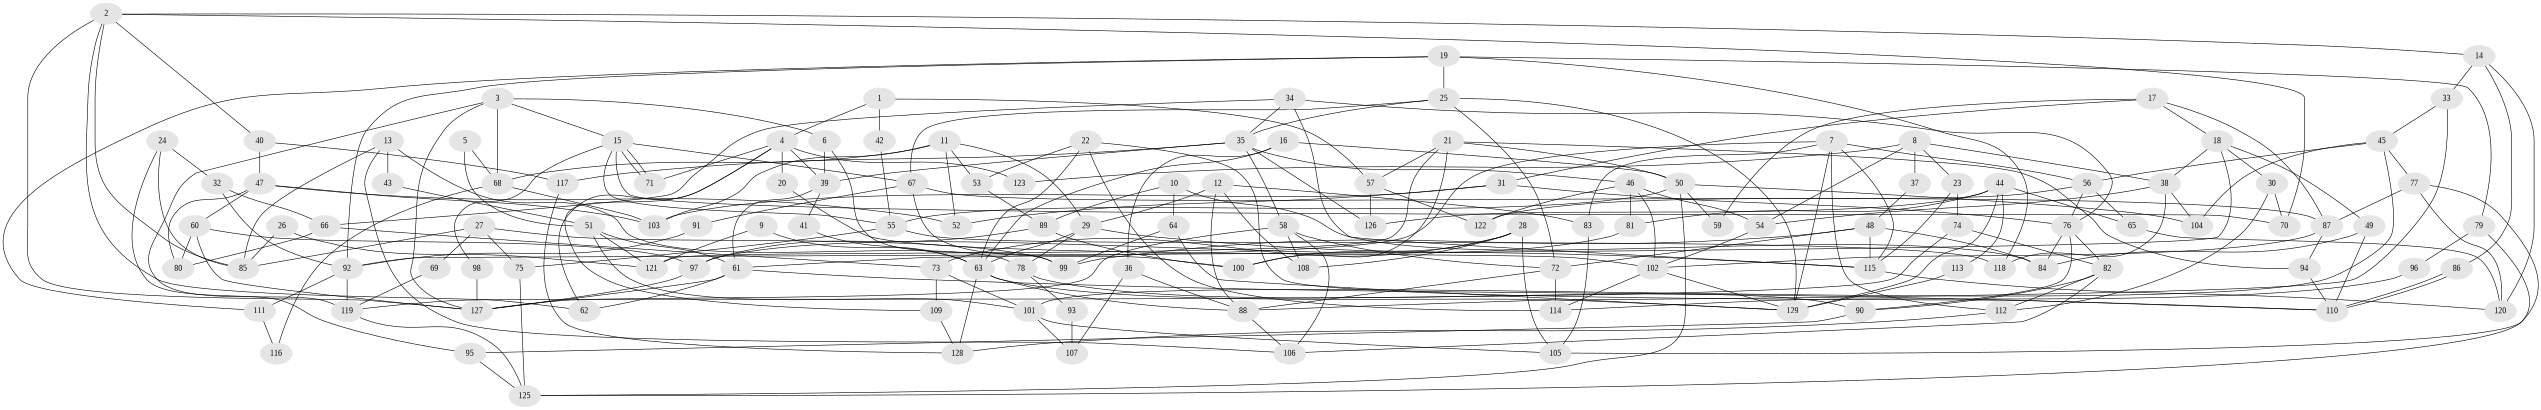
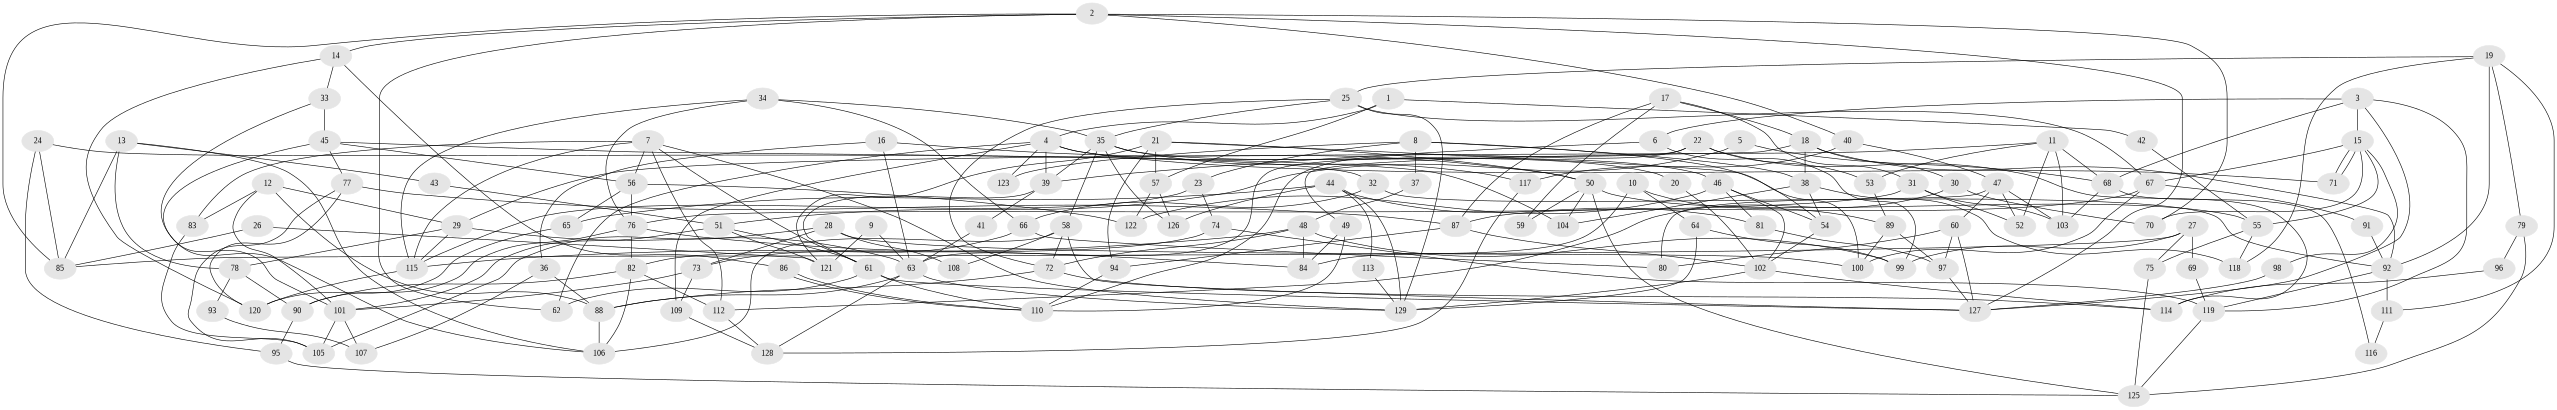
edge "12" -- "108": now "12" -- "101"
edge "33" -- "88": now "33" -- "106"
